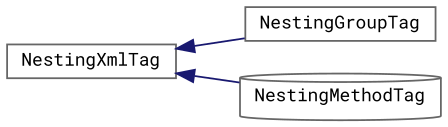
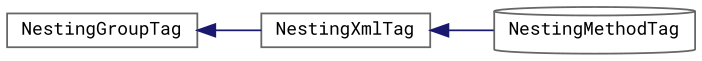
edge "NestingGroupTag" -> "NestingXmlTag": reversed
